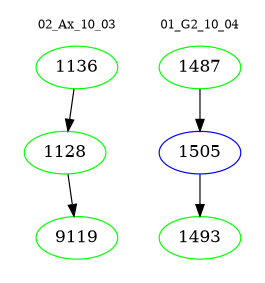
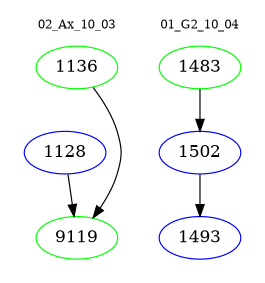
node "1487": label "1487" -> "1483"
edge "1136" -> "1128": now "1136" -> "9119"
node "1128": color green -> blue
node "1505": label "1505" -> "1502"
node "1493": color green -> blue
